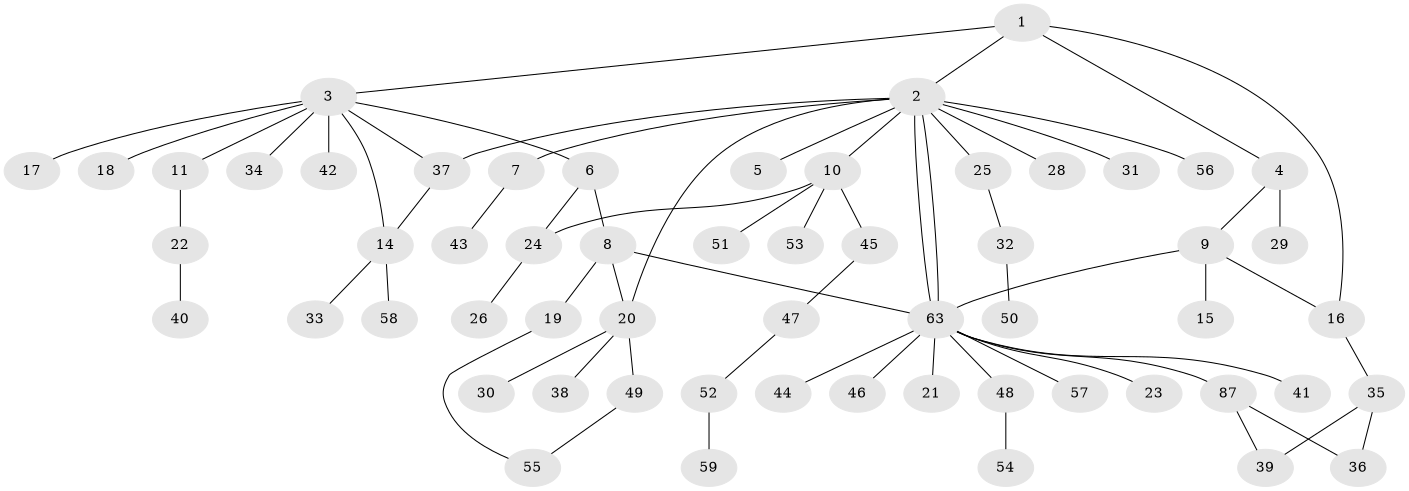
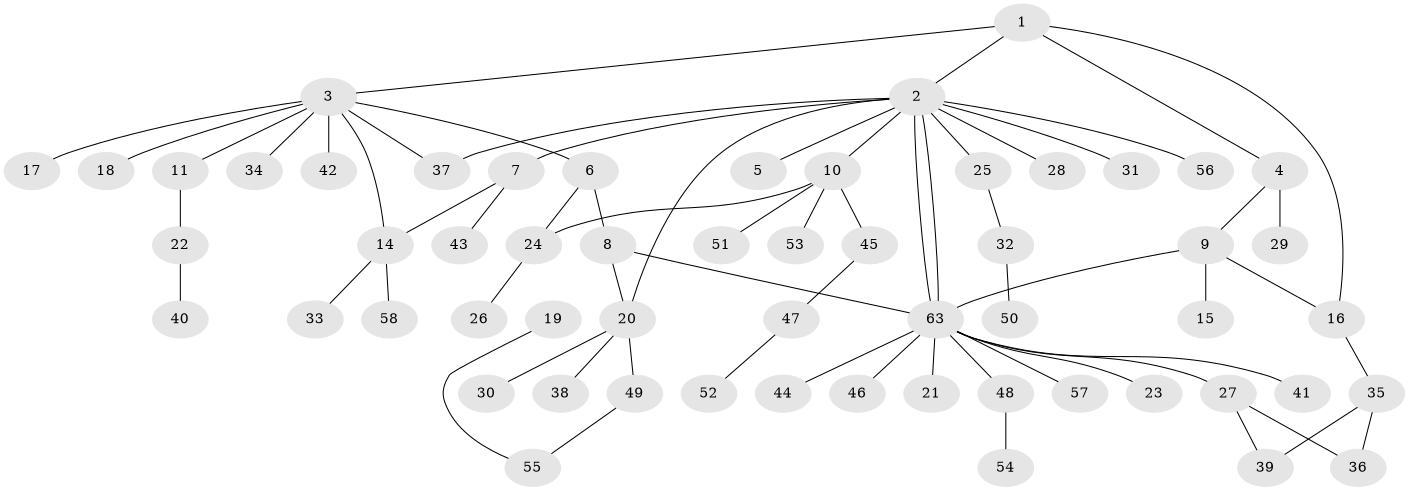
edge "37" -- "14": now "7" -- "14"
edge "8" -- "19": removed
node "87": label "87" -> "27"
node "59": removed
